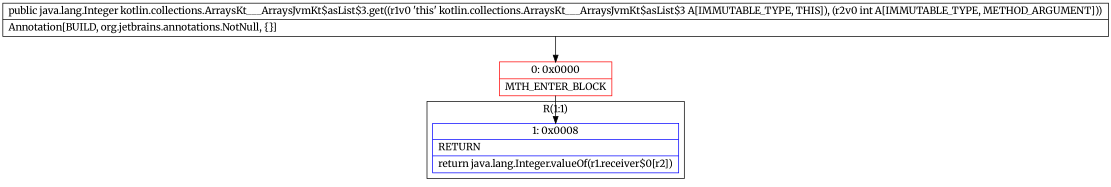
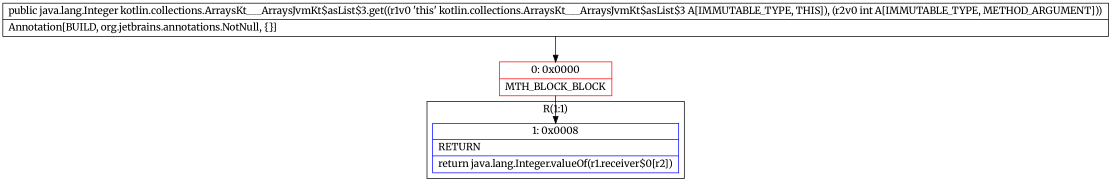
node "0: 0x0000": text "MTH_ENTER_BLOCK" -> "MTH_BLOCK_BLOCK"
